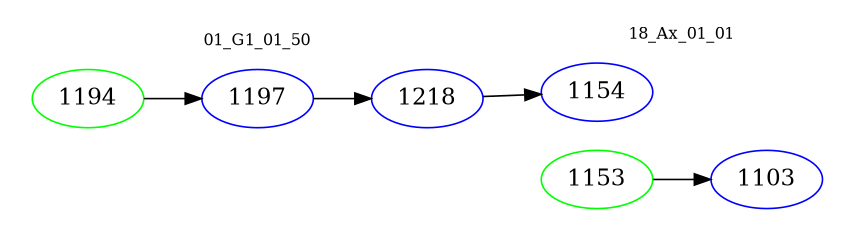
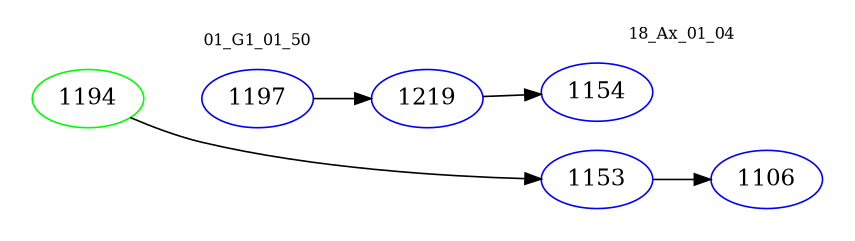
cluster "18_Ax_01_01": label "18_Ax_01_01" -> "18_Ax_01_04"
edge "1194" -> "1197": now "1194" -> "1153"
node "1218": label "1218" -> "1219"
node "1153": color green -> blue
node "1103": label "1103" -> "1106"
